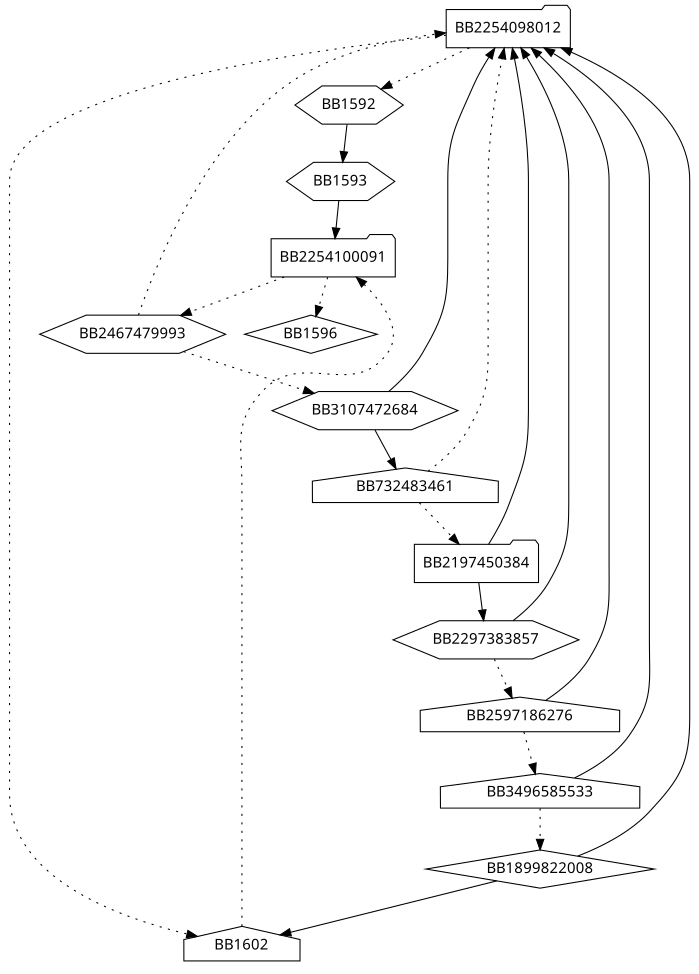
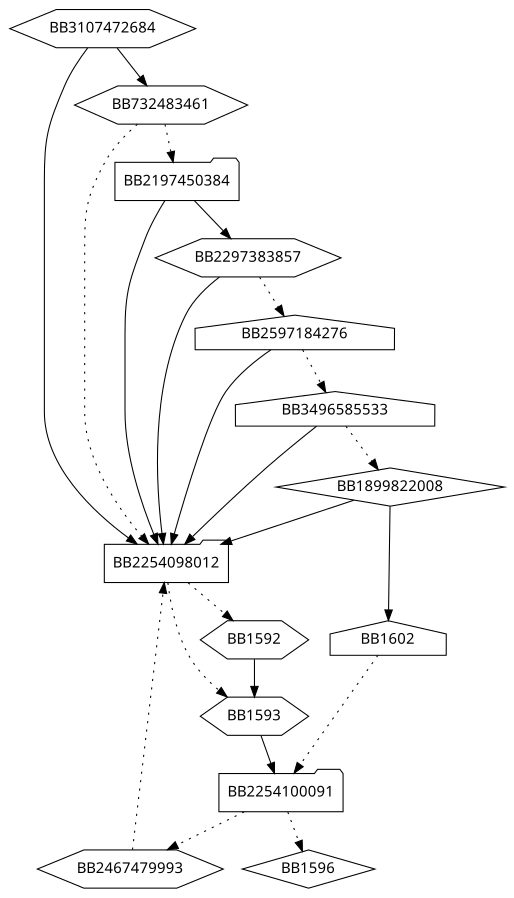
edge "BB2254098012" -> "BB1602": now "BB2254098012" -> "BB1593"
edge "BB2467479993" -> "BB3107472684": removed
node "BB732483461": shape house -> hexagon
node "BB2597186276": label "BB2597186276" -> "BB2597184276"
